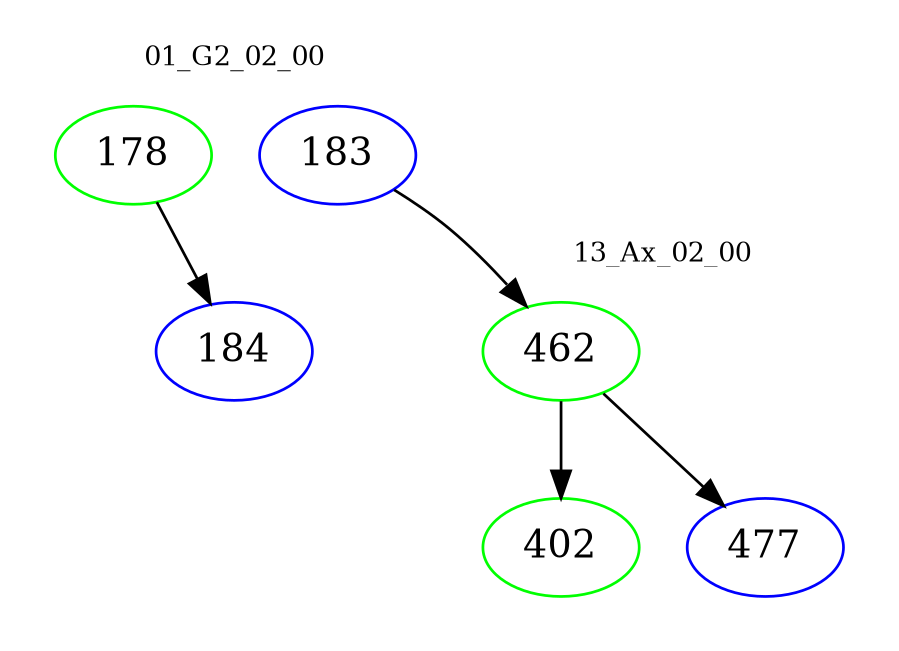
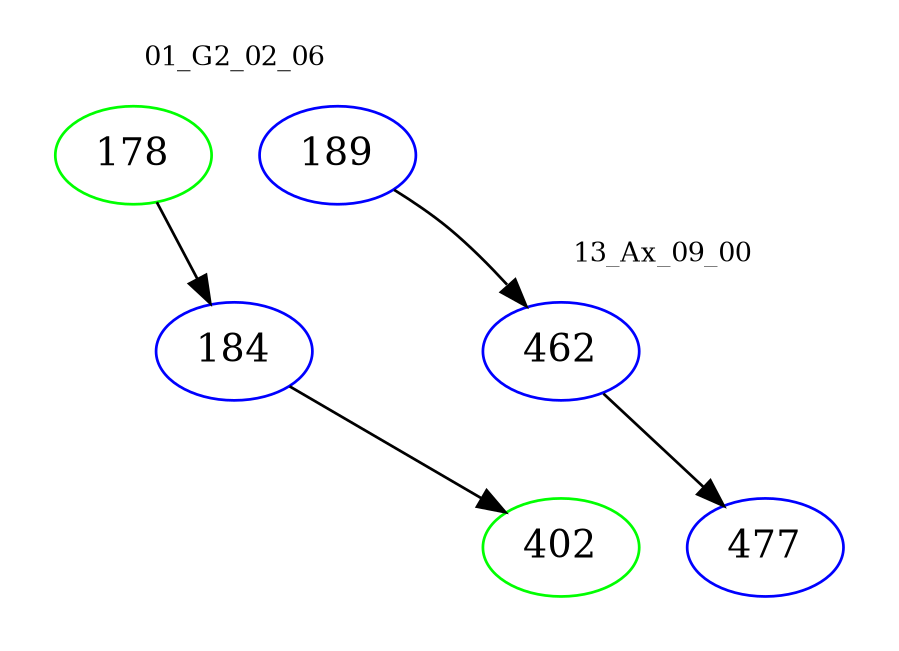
cluster "01_G2_02_00": label "01_G2_02_00" -> "01_G2_02_06"
node "183": label "183" -> "189"
cluster "13_Ax_02_00": label "13_Ax_02_00" -> "13_Ax_09_00"
node "462": color green -> blue
edge "462" -> "402": now "184" -> "402"
